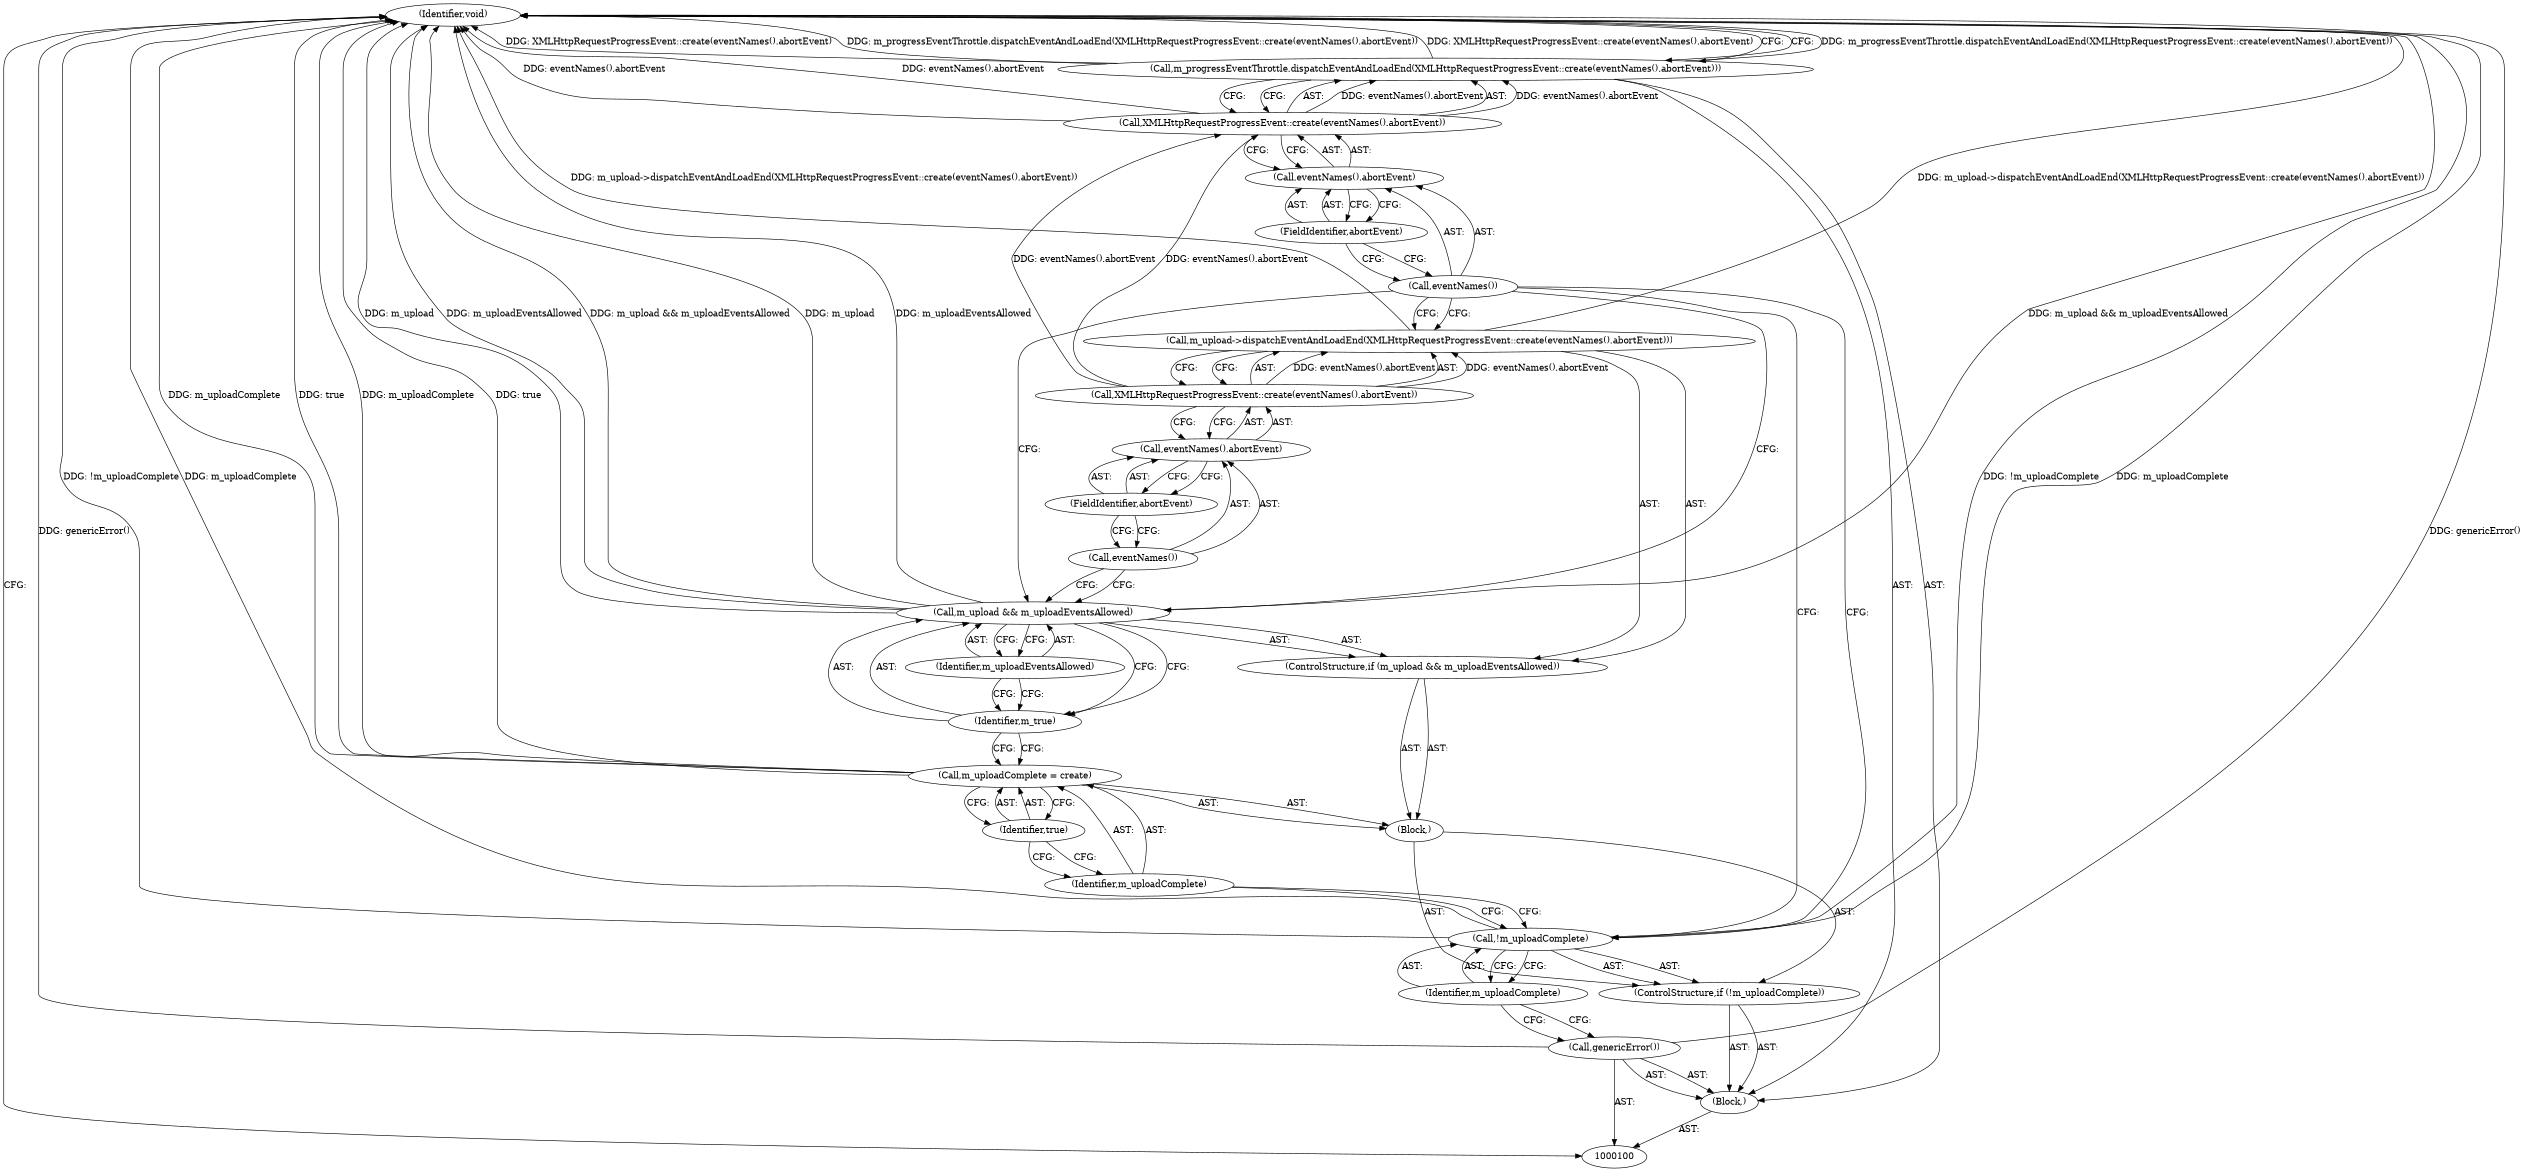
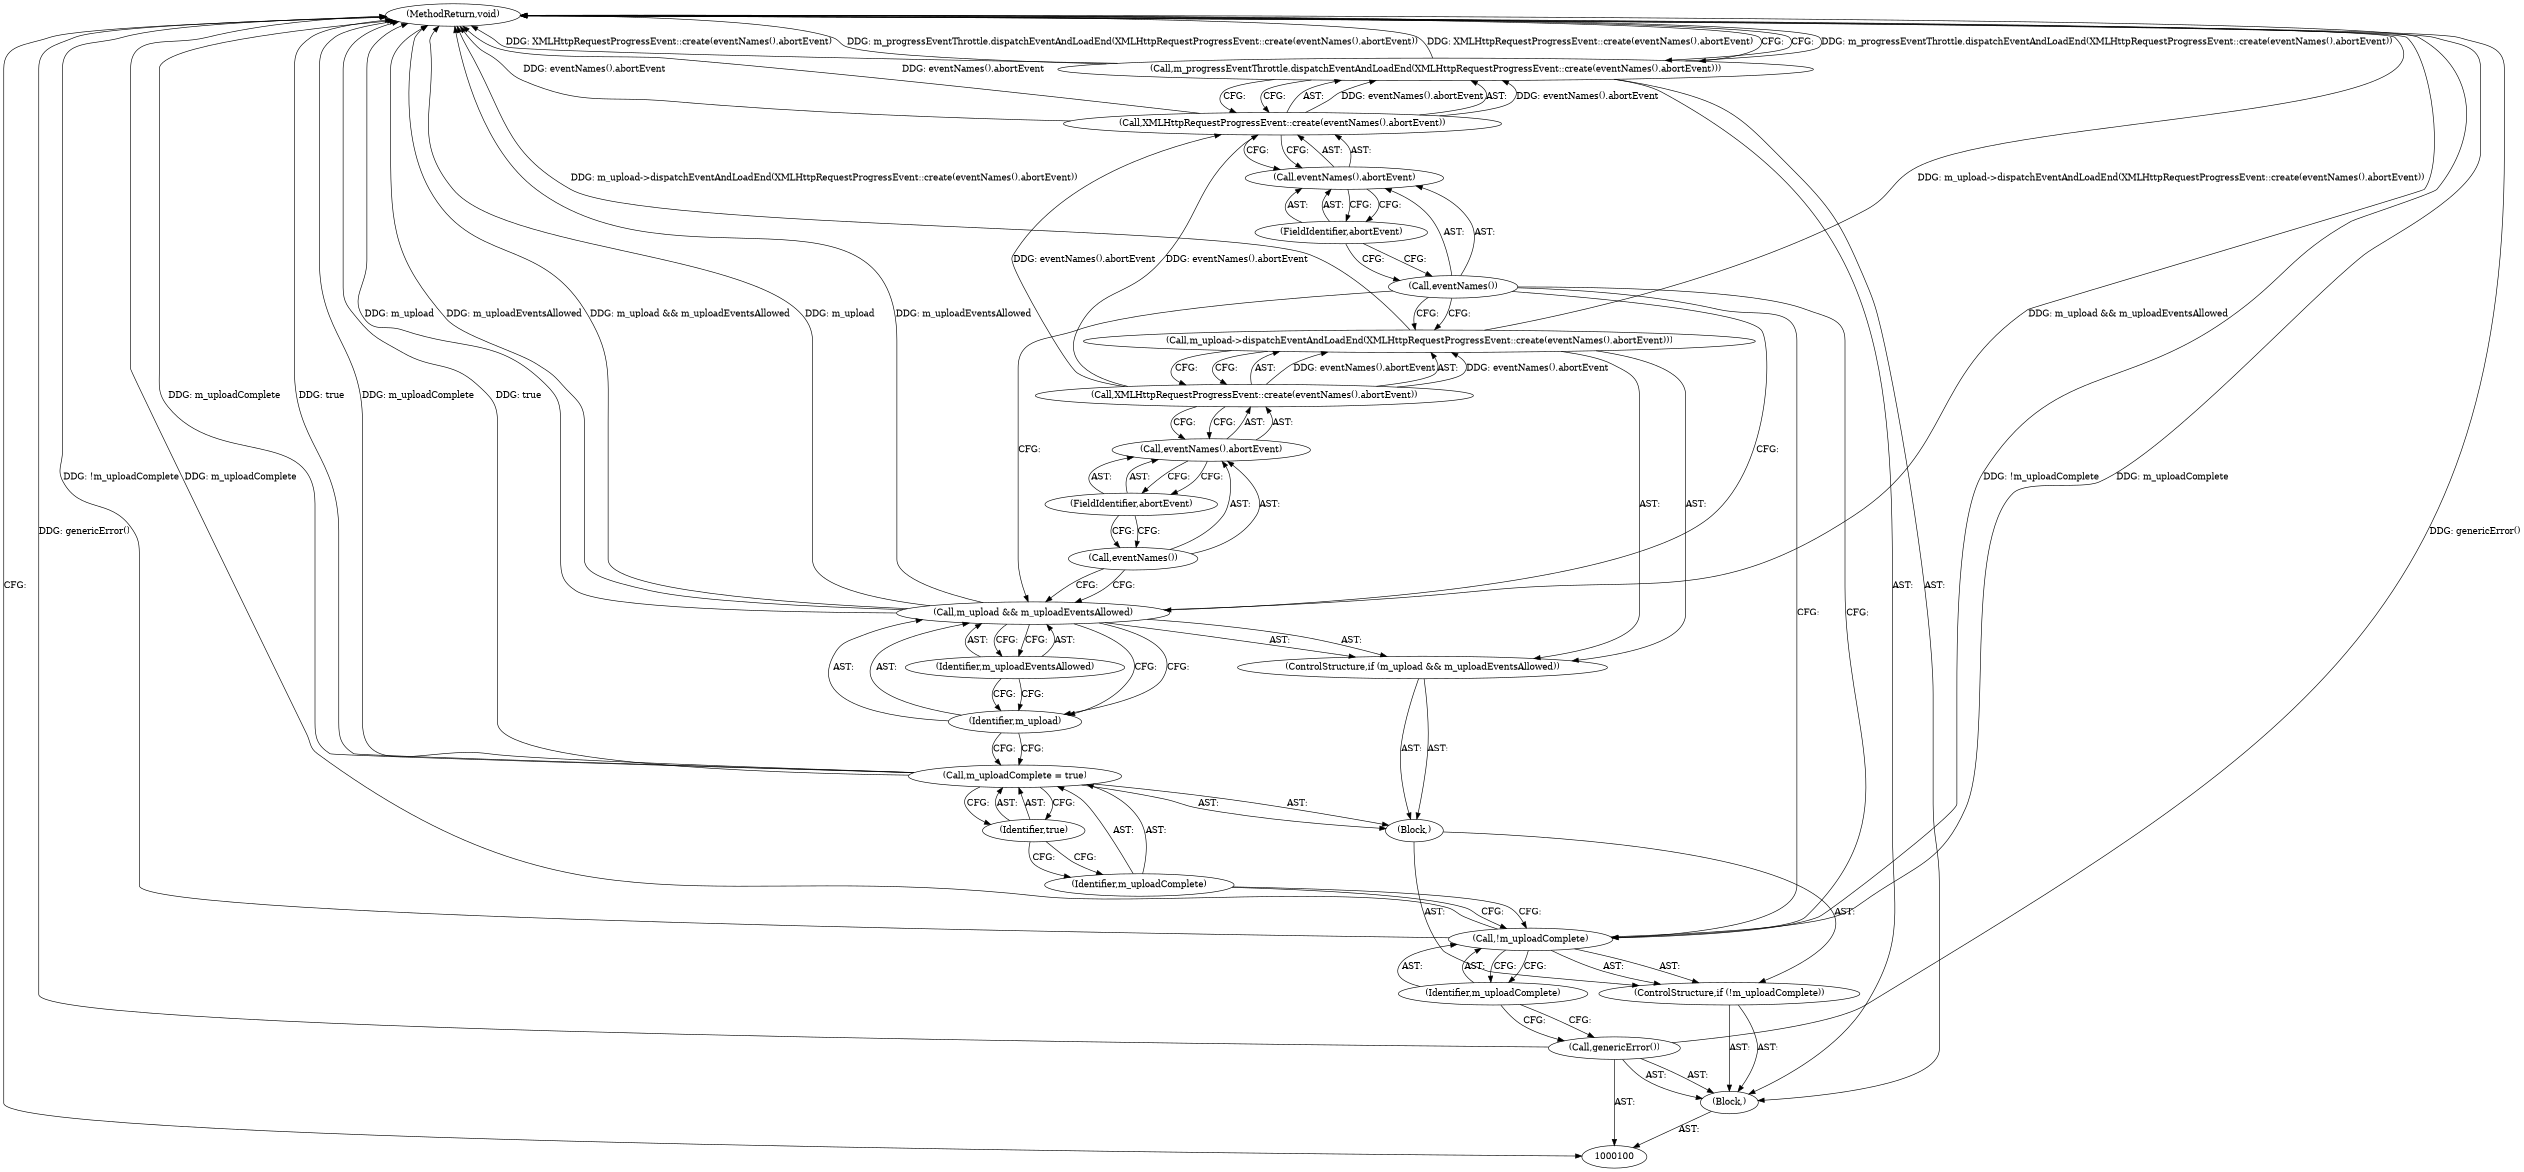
node "(Identifier,void)": label "(Identifier,void)" -> "(MethodReturn,void)"
node "(Identifier,m_true)": label "(Identifier,m_true)" -> "(Identifier,m_upload)"
node "(Call,m_uploadComplete = create)": label "(Call,m_uploadComplete = create)" -> "(Call,m_uploadComplete = true)"
